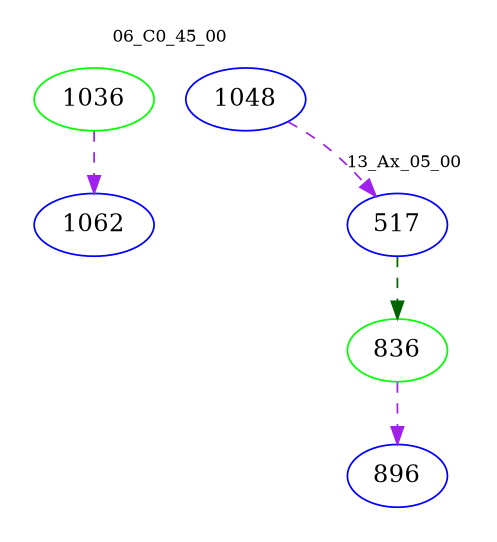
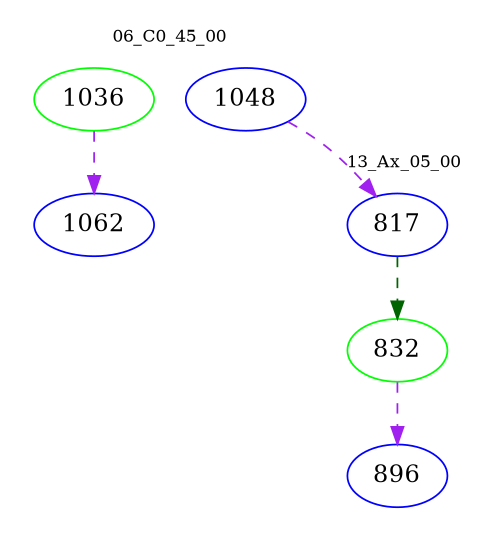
node "517": label "517" -> "817"
node "836": label "836" -> "832"
